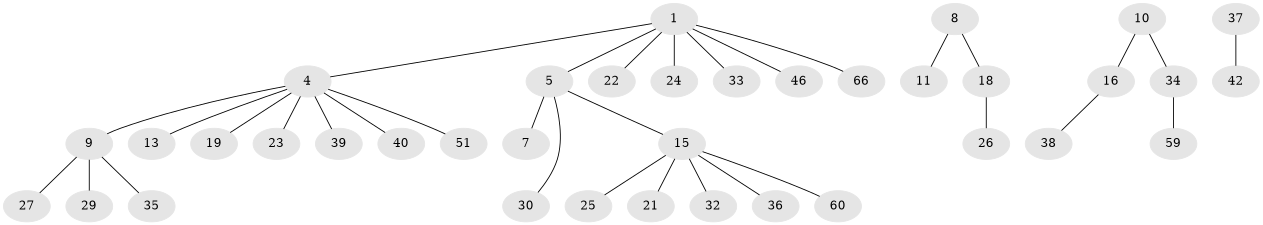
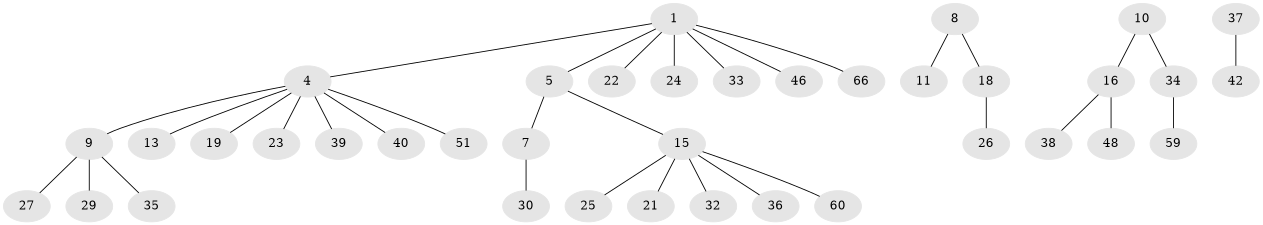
node "48": added
edge "5" -- "30": now "7" -- "30"
